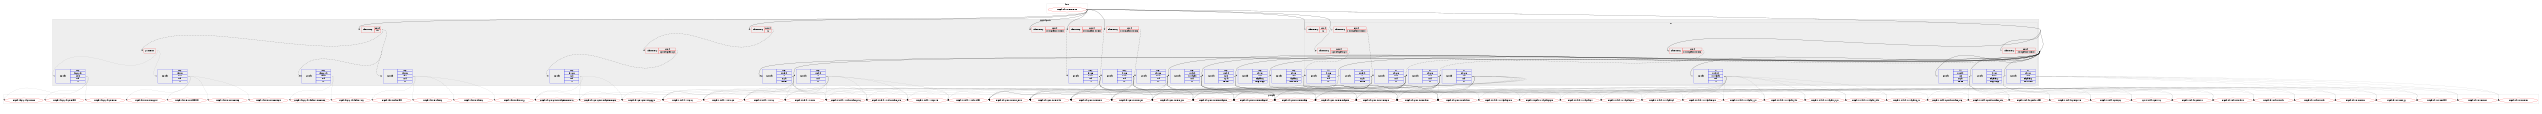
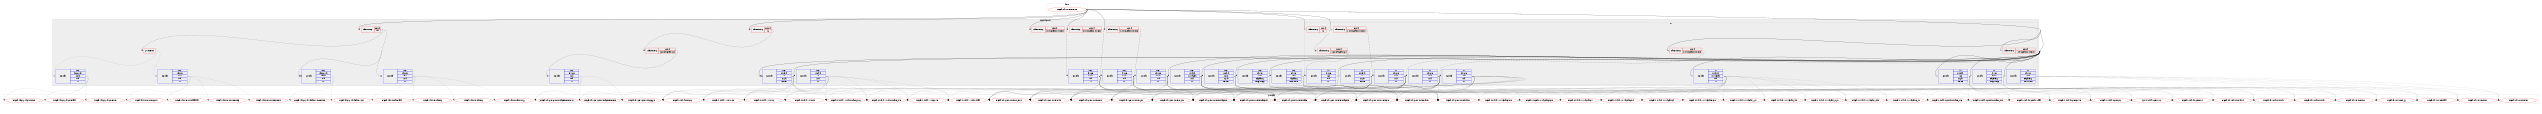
node "portage://sys-devel/llvm-16.0.6": label "portage://sys-devel/llvm-16.0.6" -> "portage://sys-devel/bcc-16.0.6"
